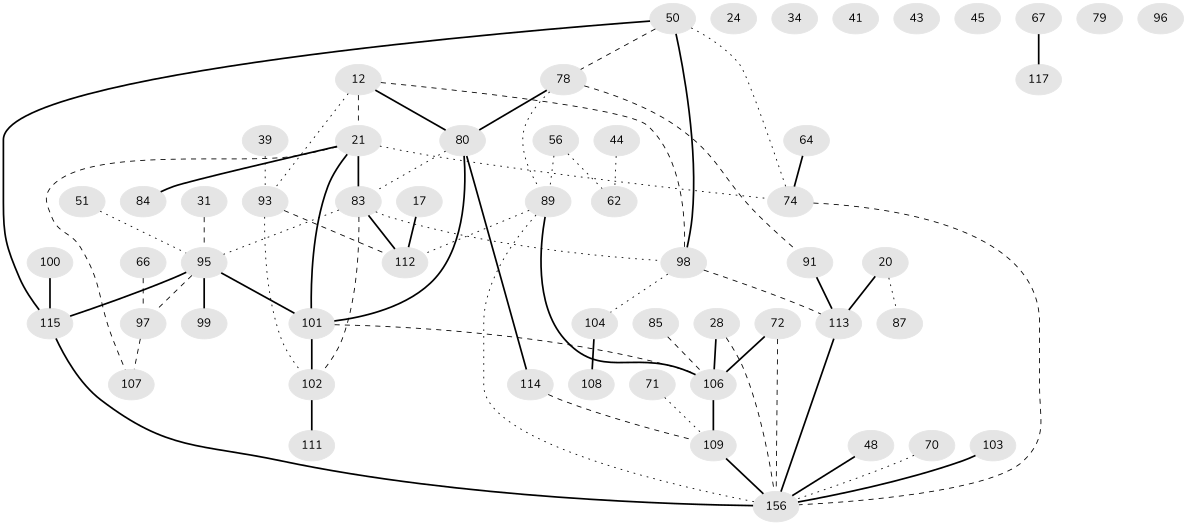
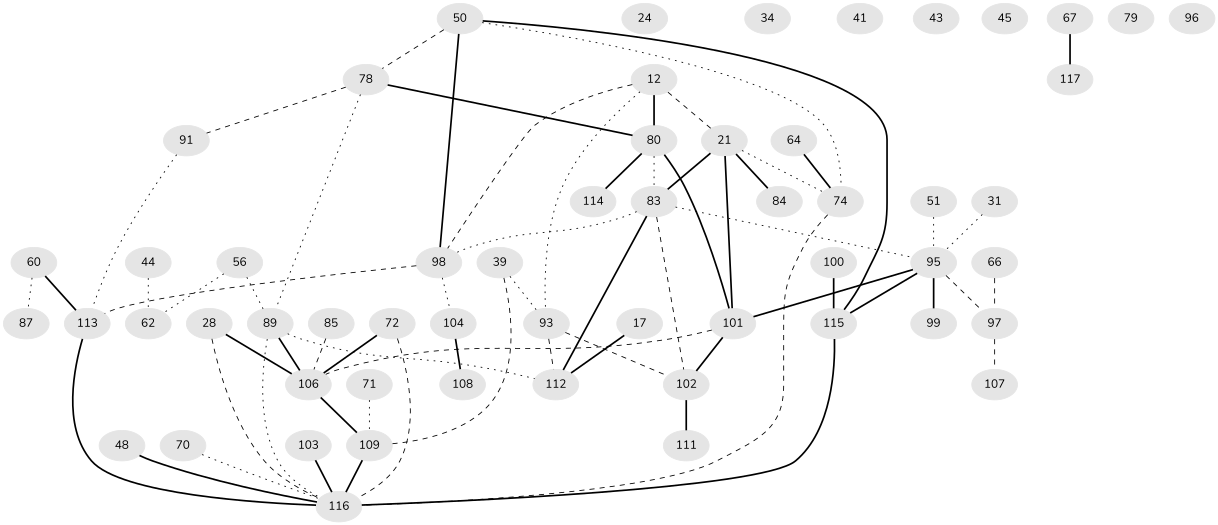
edge "21" -- "107": removed
edge "31" -- "95": style dashed -> dotted
node "20": label "20" -> "60"
edge "93" -- "102": style dotted -> dashed
edge "91" -- "113": style bold -> dotted
edge "114" -- "109": now "39" -- "109"
node "156": label "156" -> "116"
